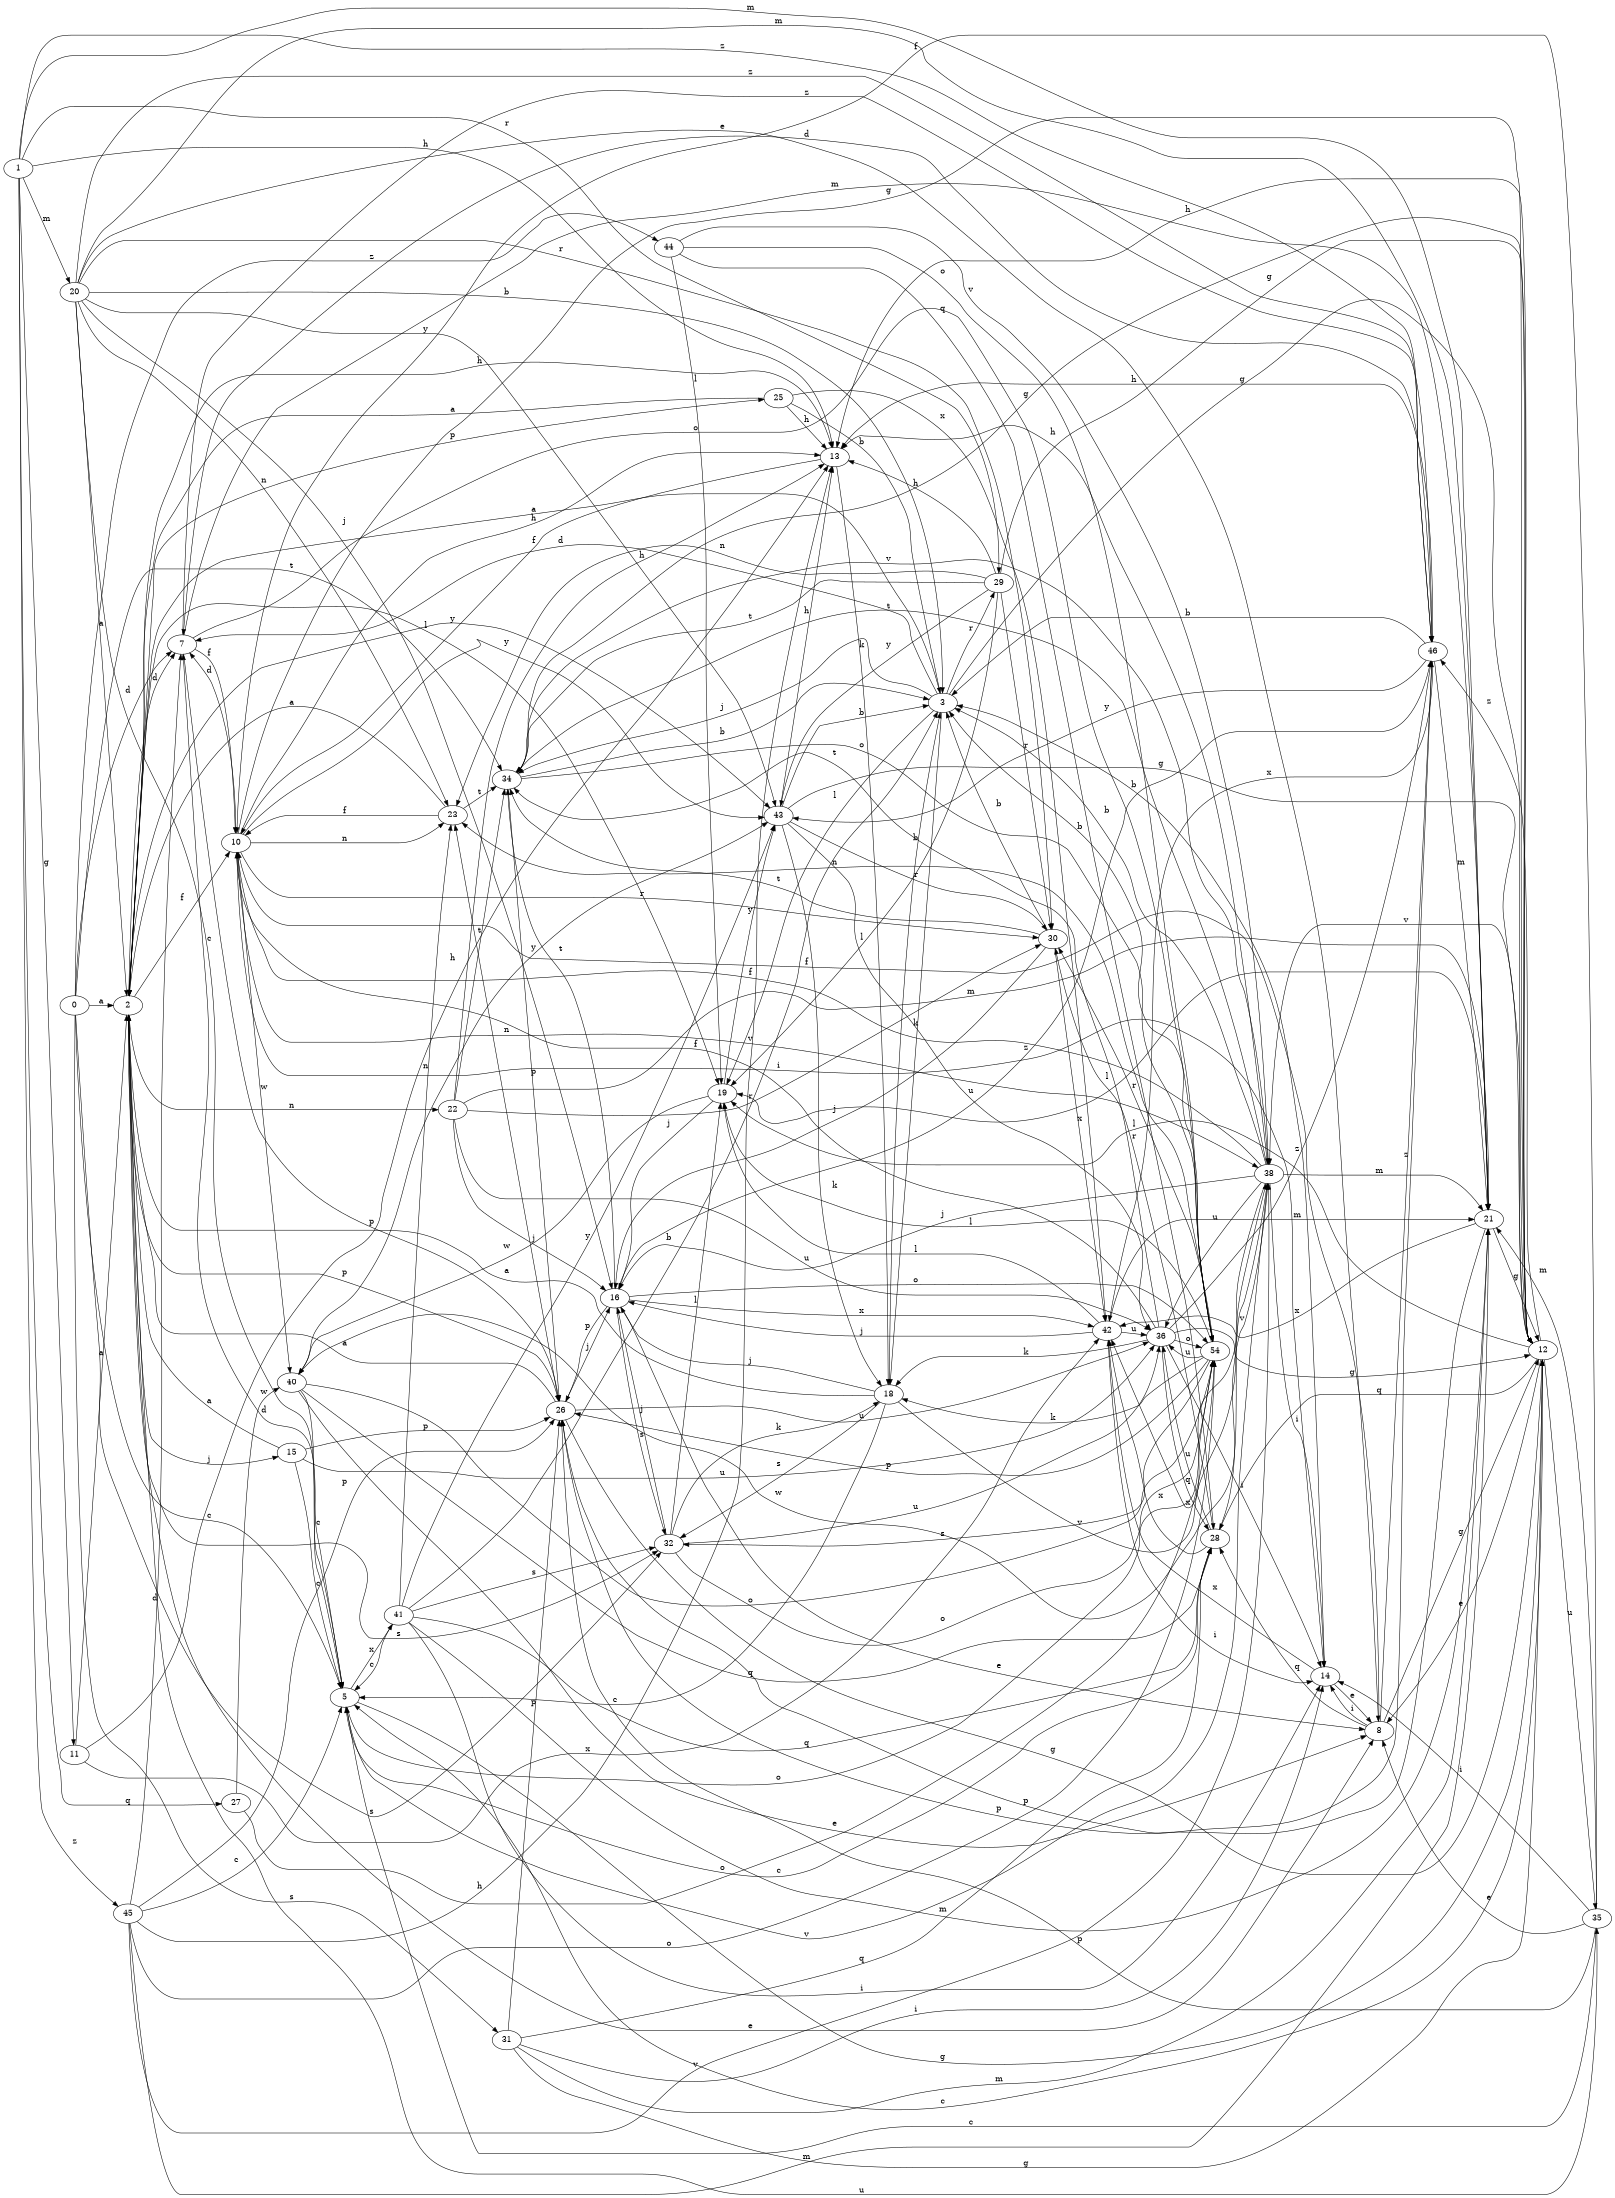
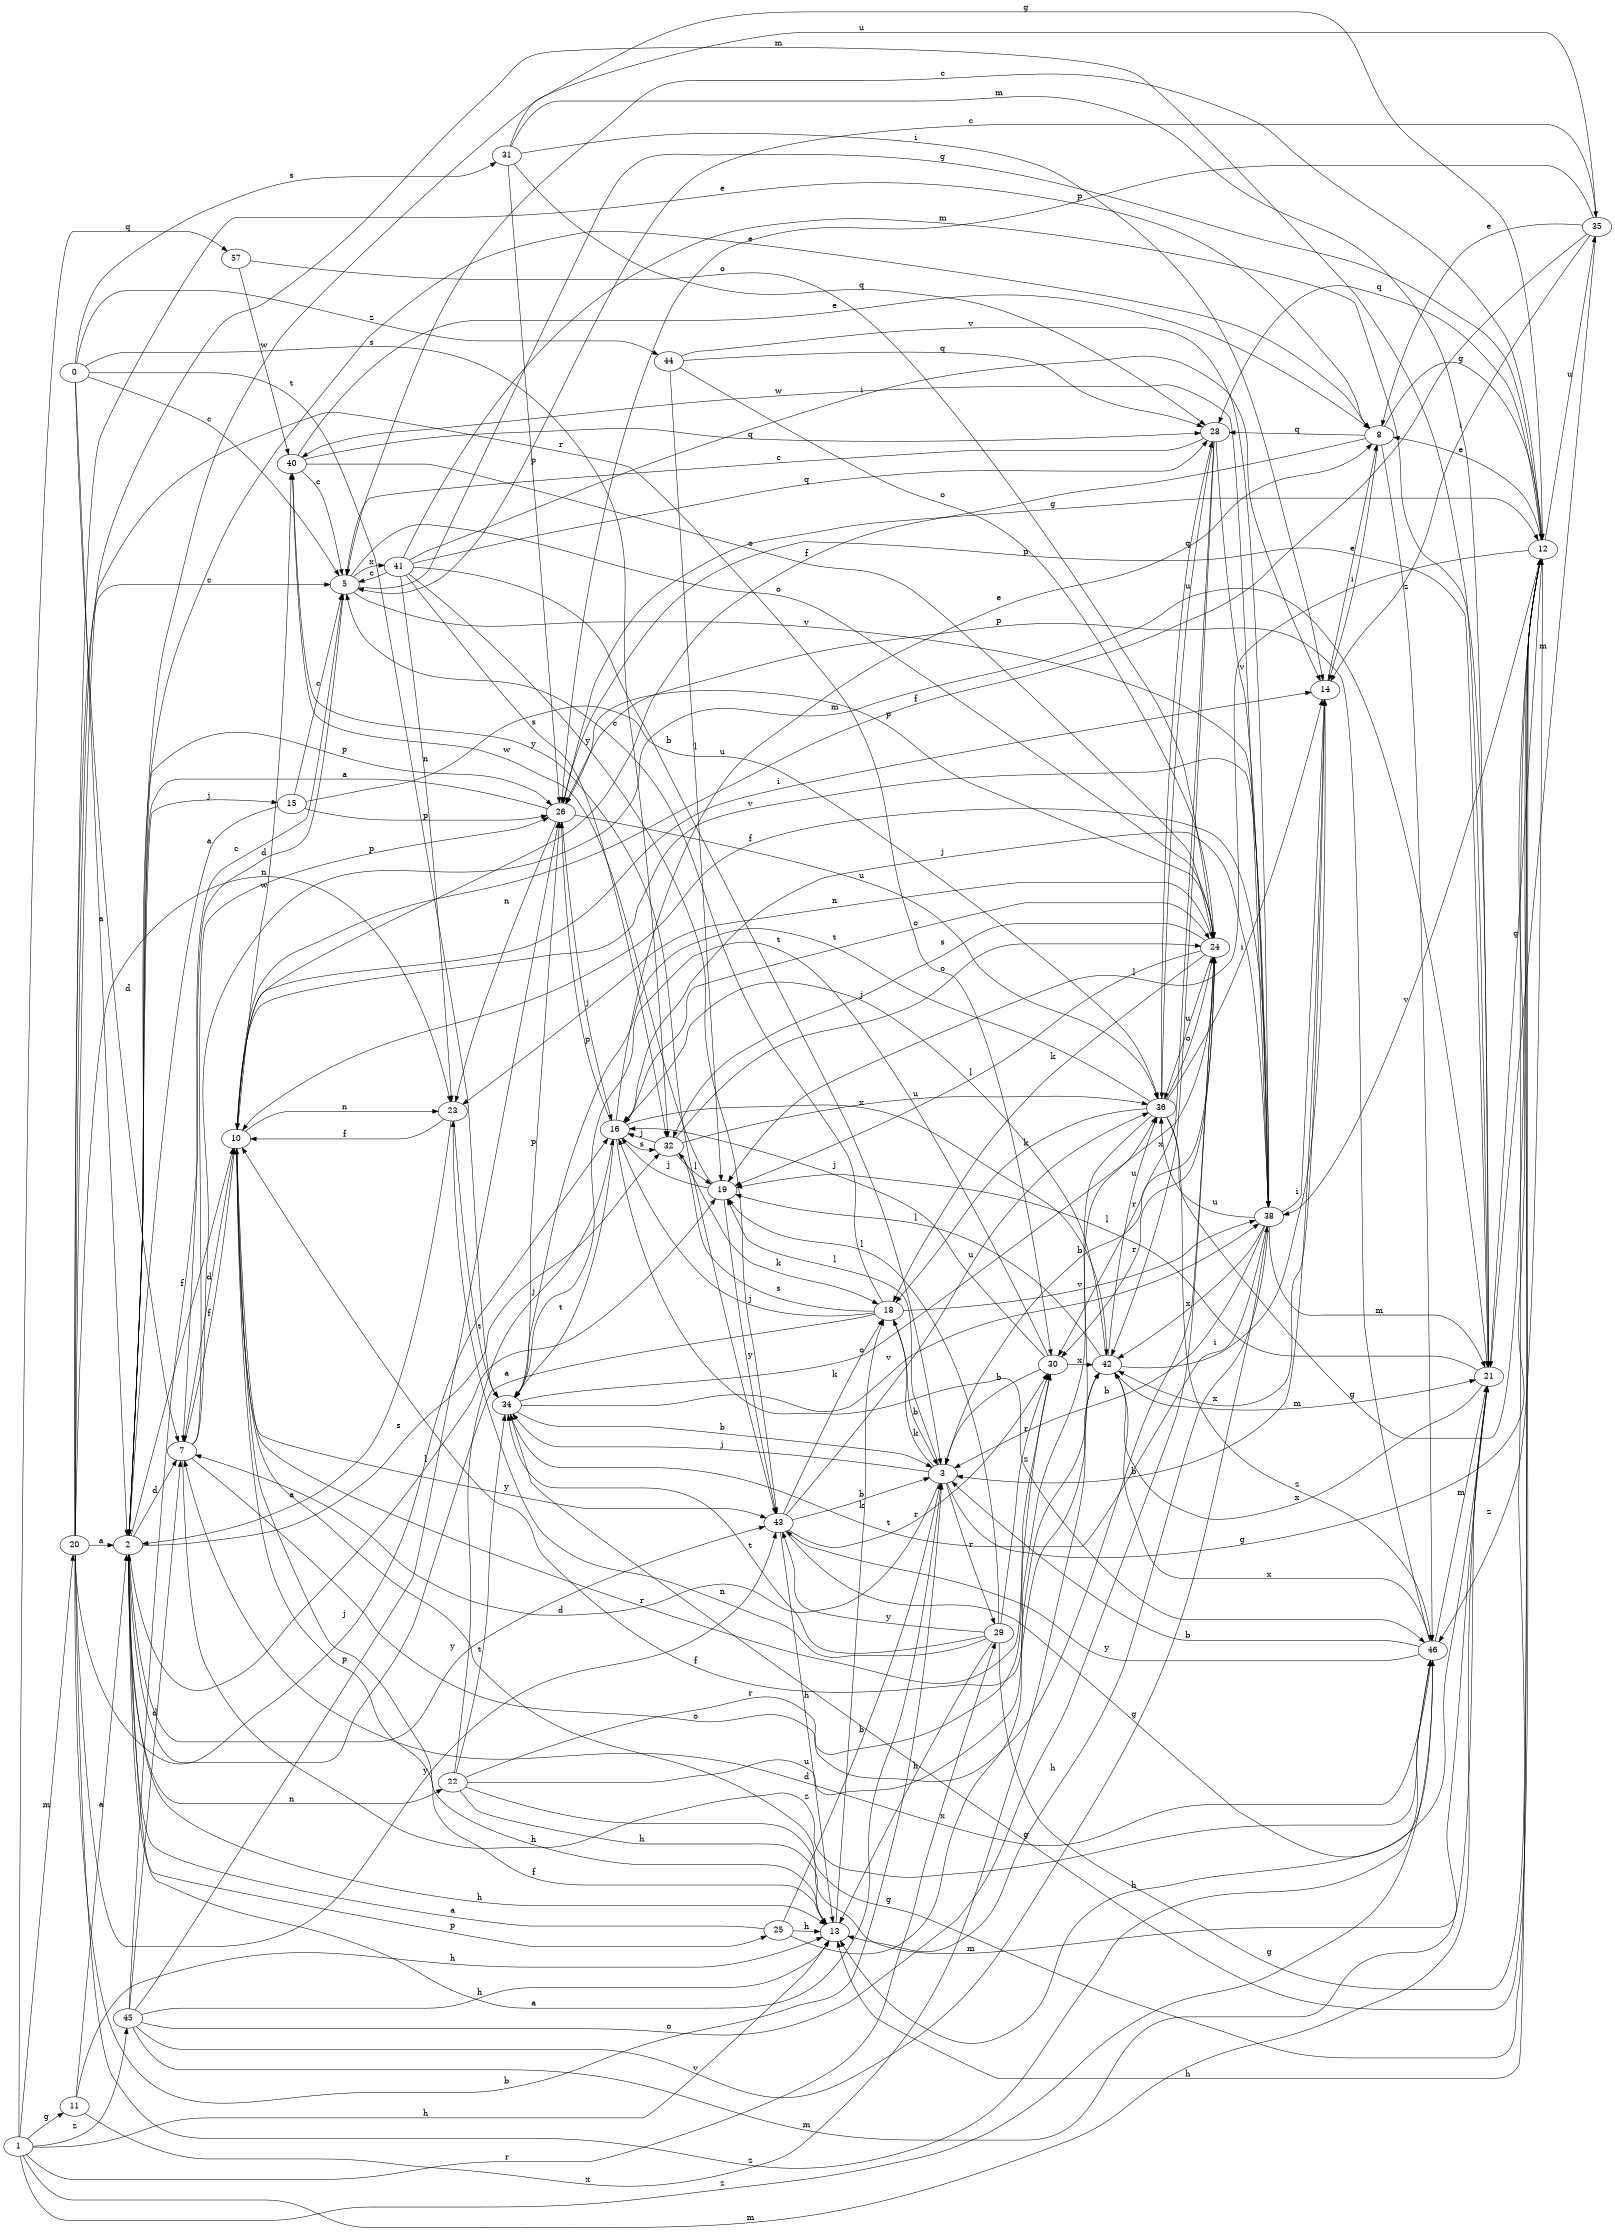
edge "43" -> "12": now "43" -> "21"
node "54": label "54" -> "24"
node "27": label "27" -> "57"
